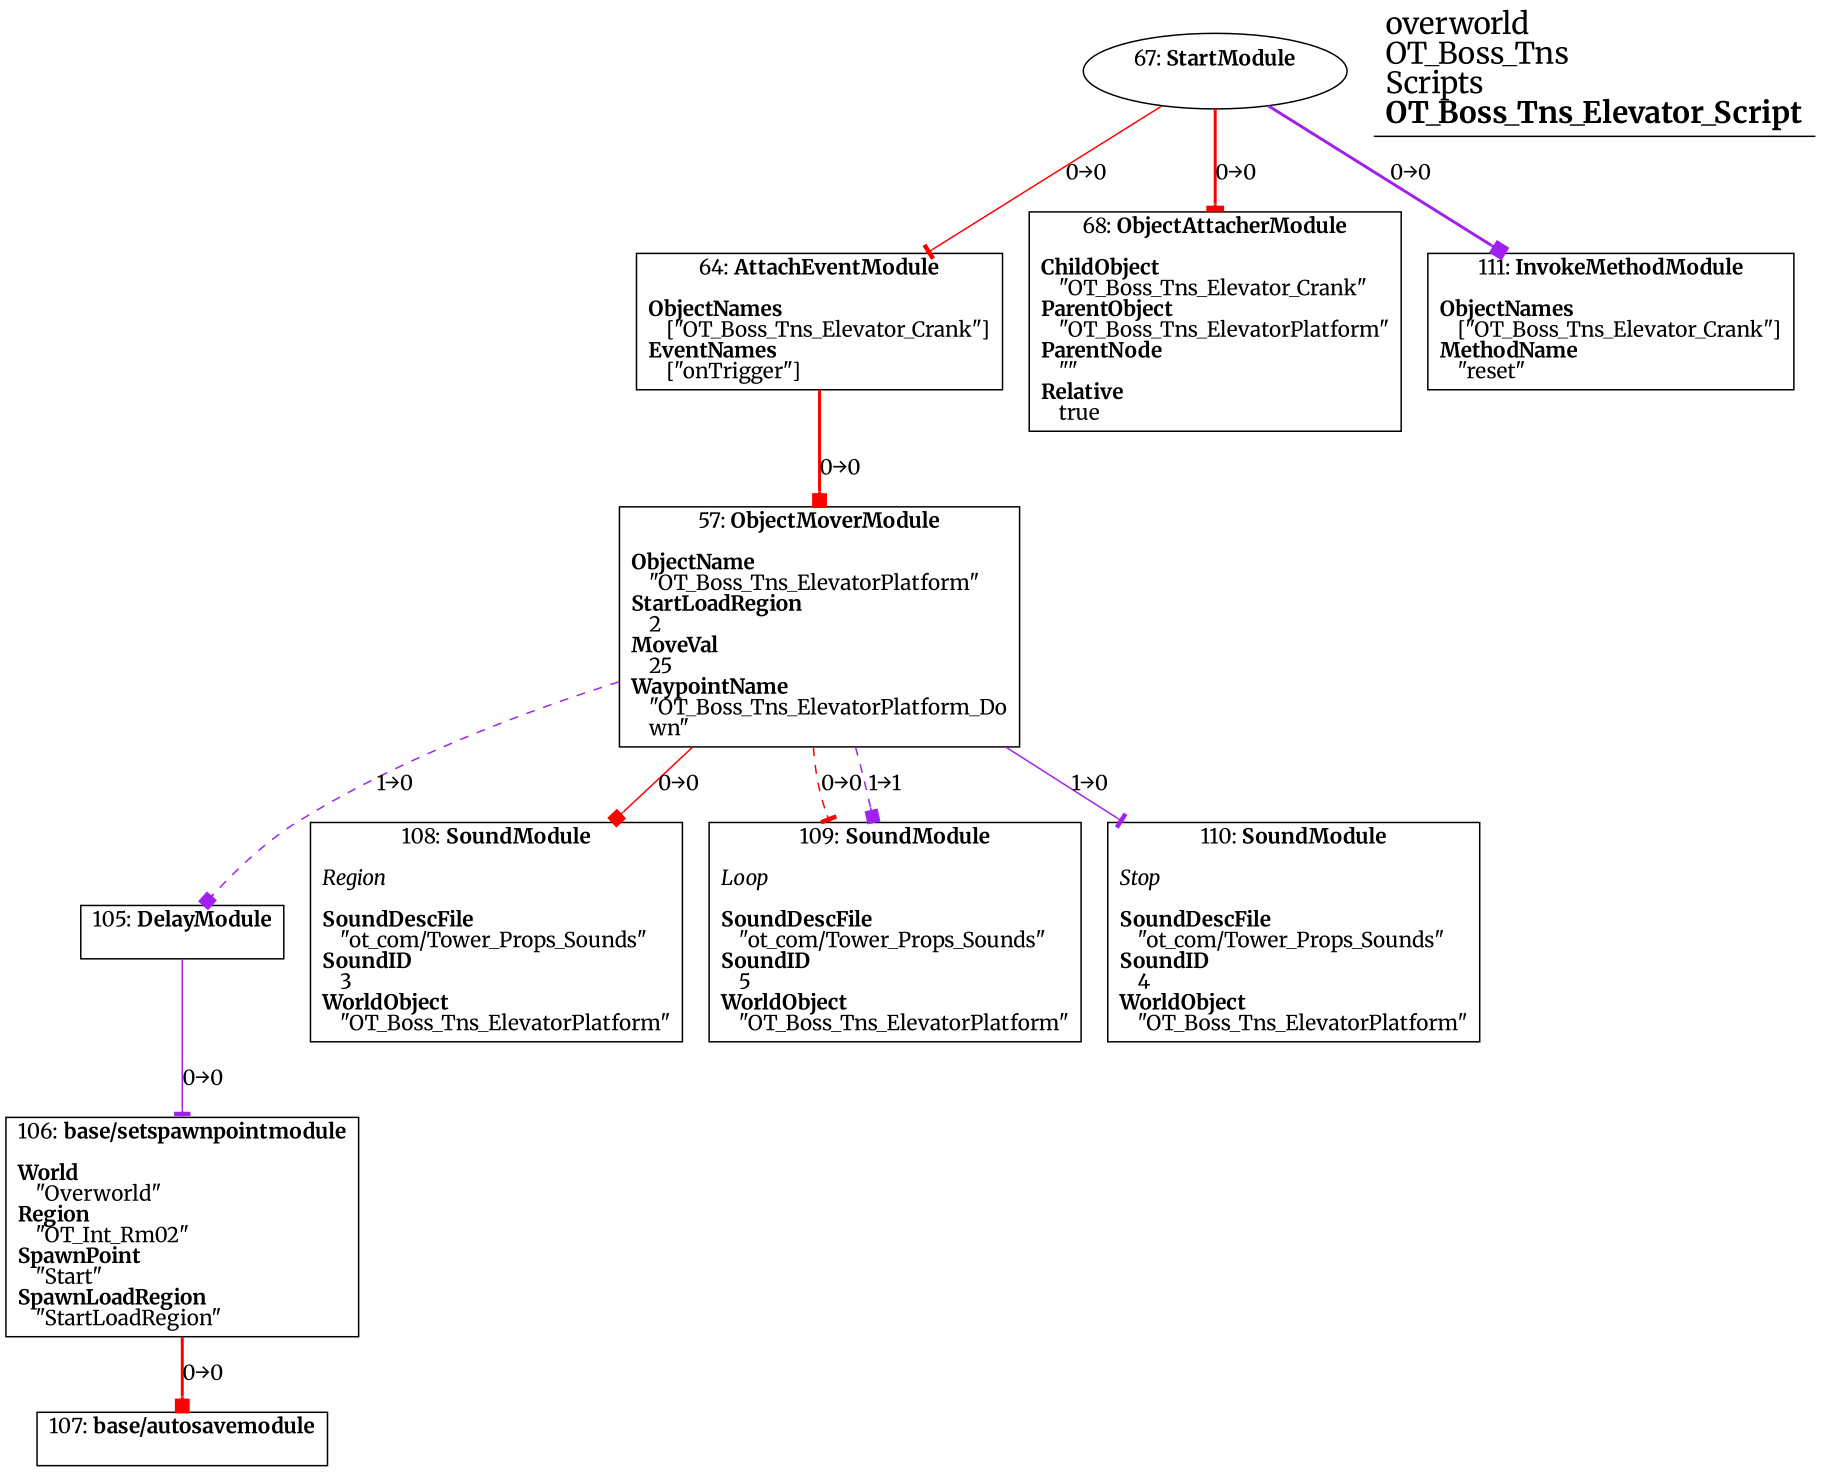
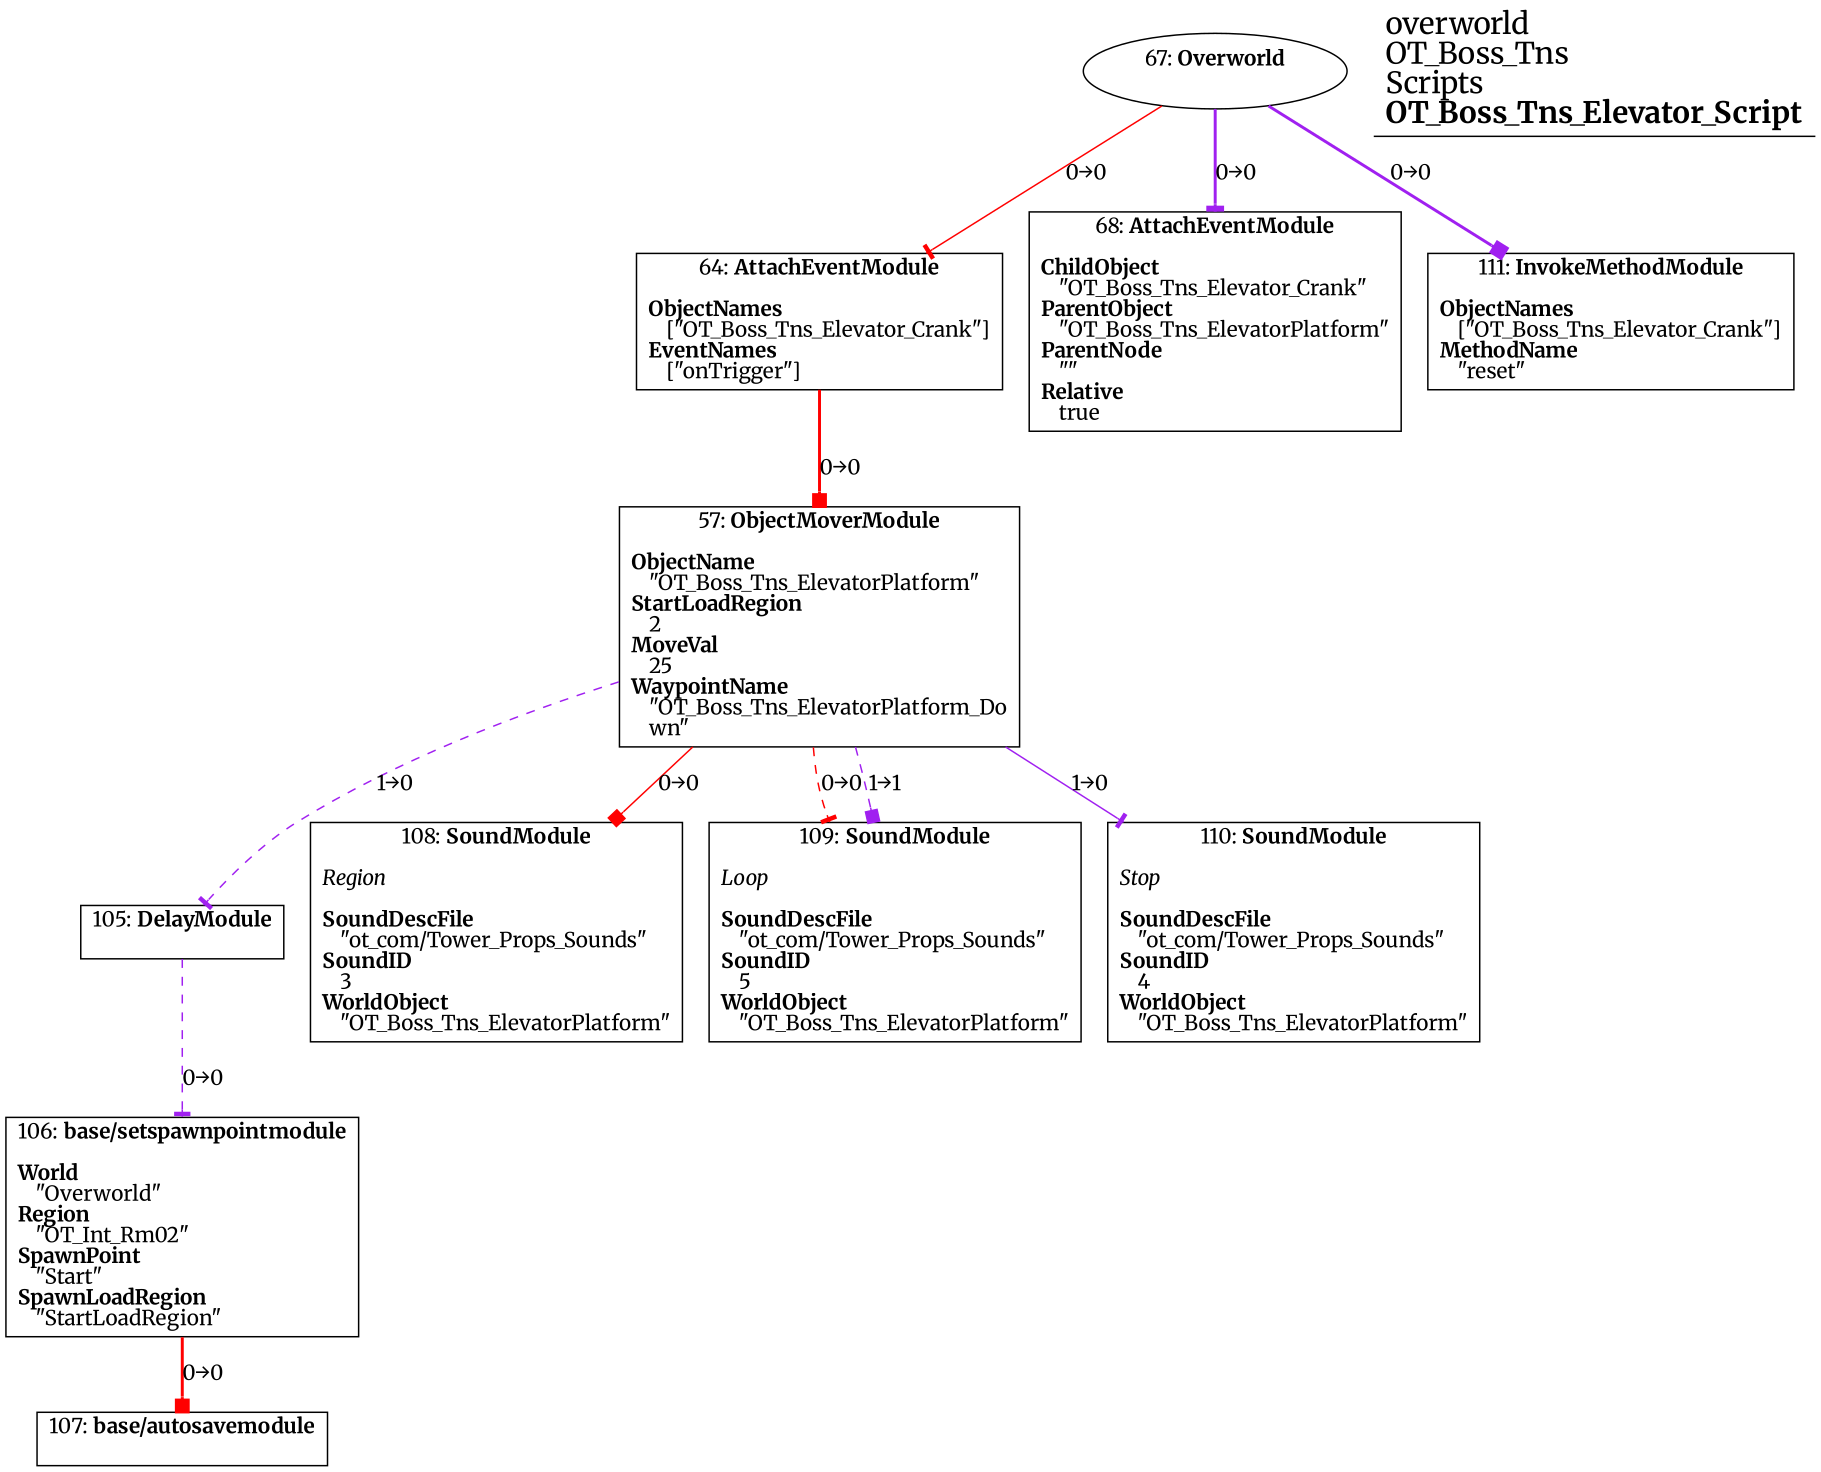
node "67:": text "StartModule" -> "Overworld"
edge "67:" -> "68:": color red -> purple
node "68:": text "ObjectAttacherModule" -> "AttachEventModule"
edge "57:" -> "105:": arrowhead box -> tee
edge "105:" -> "106:": style solid -> dashed
